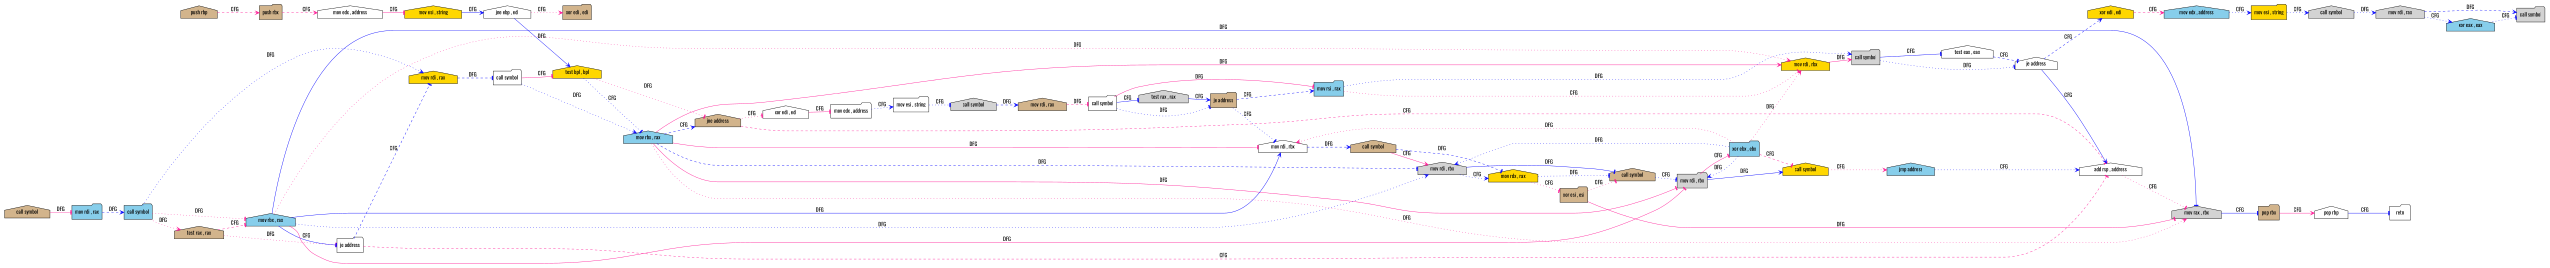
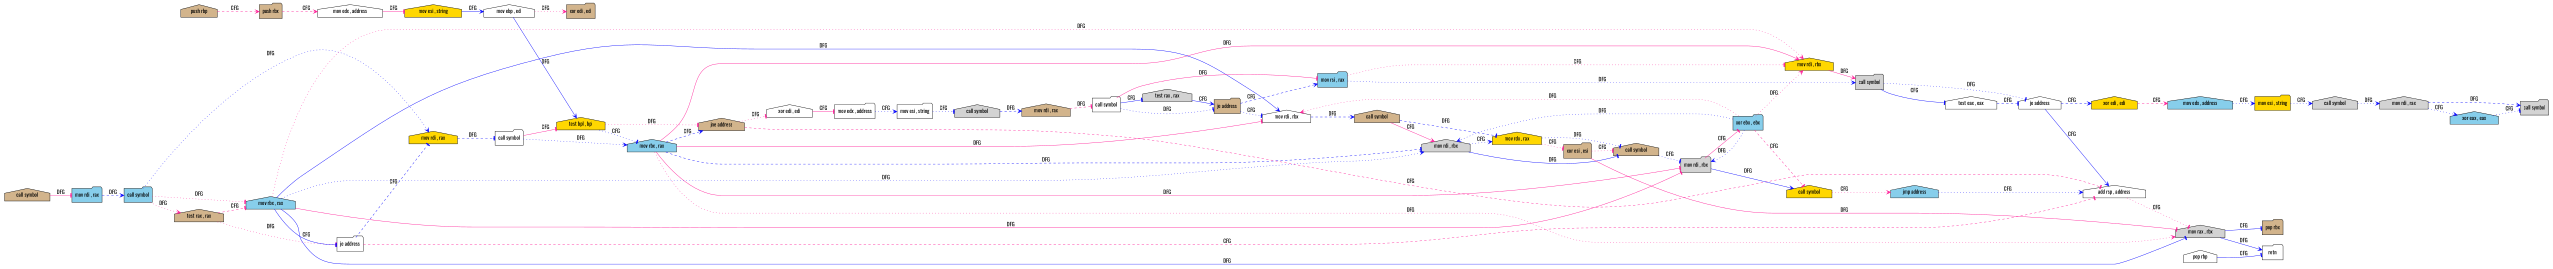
node "jne ebp , edi": label "jne ebp , edi" -> "mov ebp , edi"
edge "pop rbx" -> "pop rbp": removed, label "CFG"
edge "mov rax , rbx" -> "retn": added, label "DFG"
